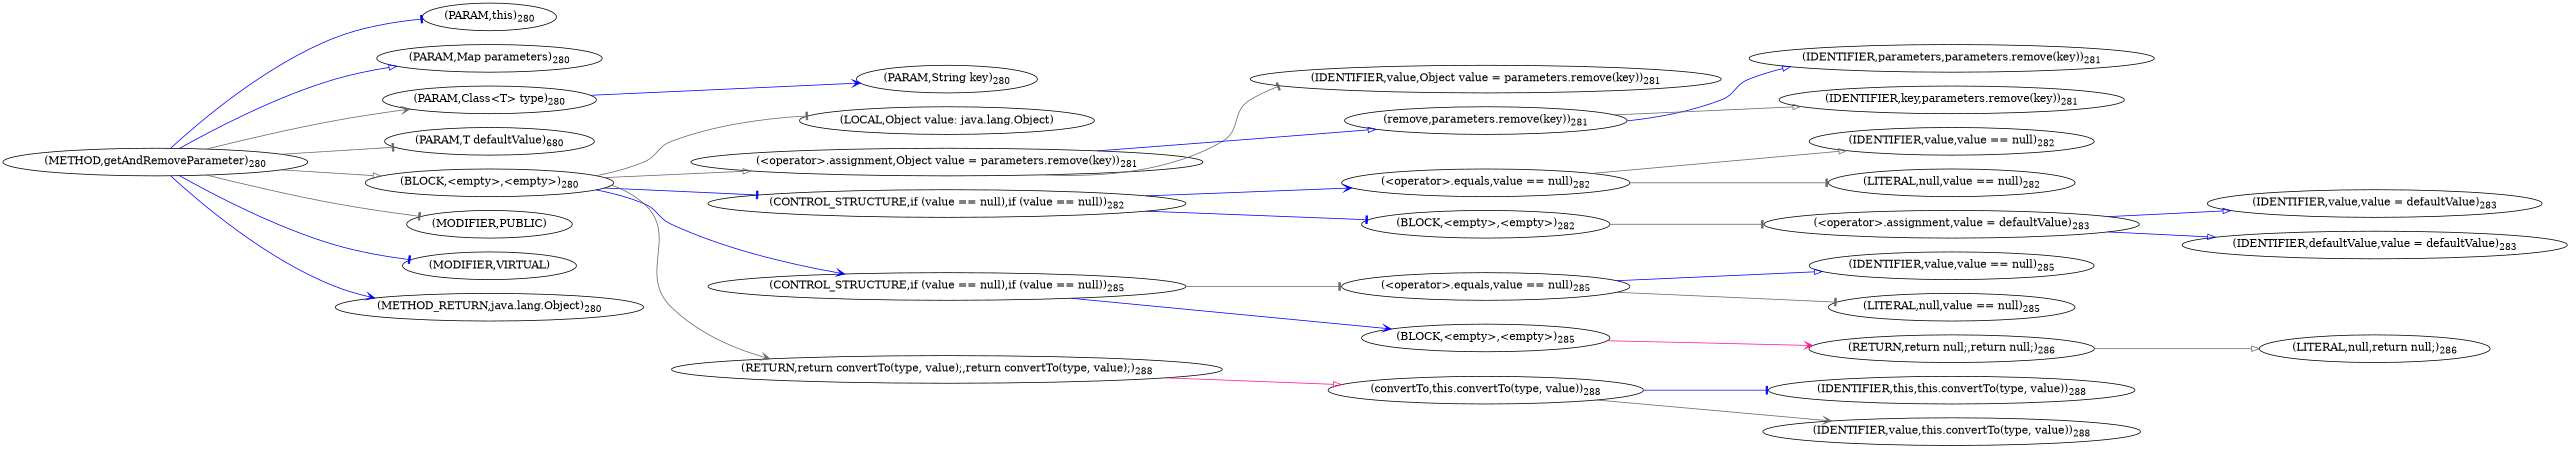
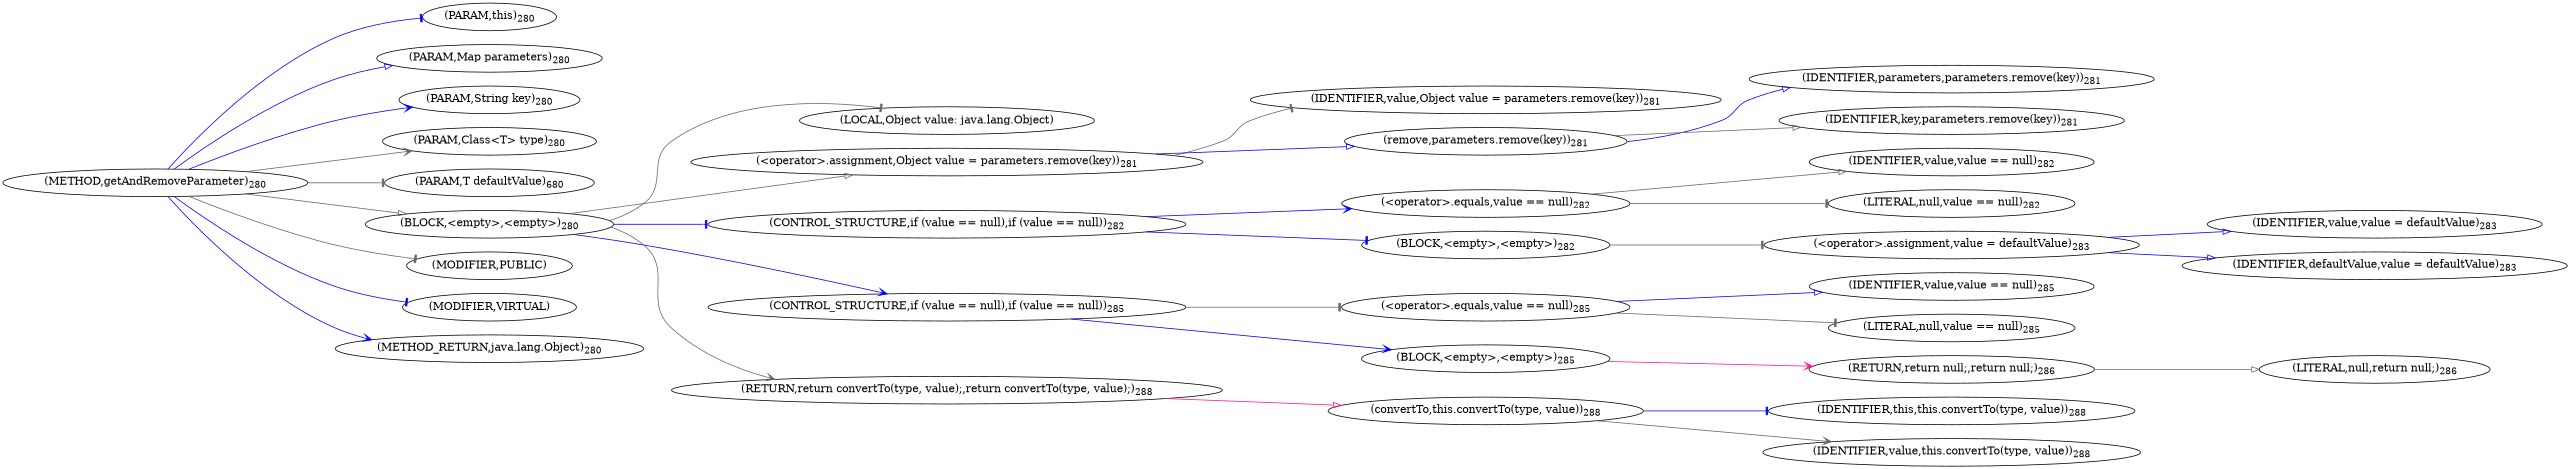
edge "(PARAM,Class<T> type)" -> "(PARAM,String key)": now "(METHOD,getAndRemoveParameter)" -> "(PARAM,String key)"
